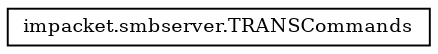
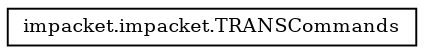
node "impacket.smbserver.TRANSCommands": label "impacket.smbserver.TRANSCommands" -> "impacket.impacket.TRANSCommands"
